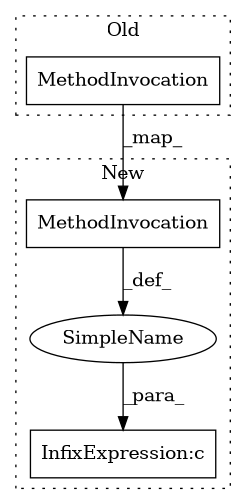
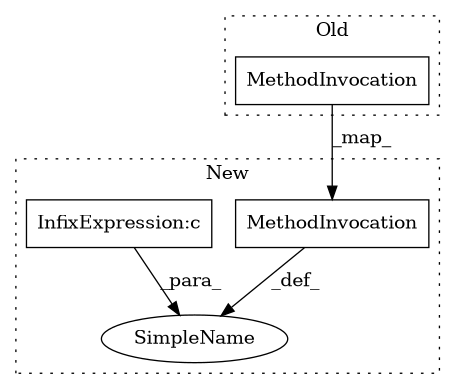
edge "SimpleName" -> "InfixExpression:c": reversed
